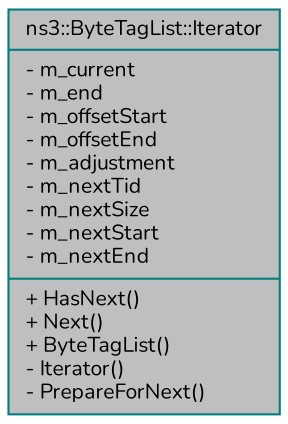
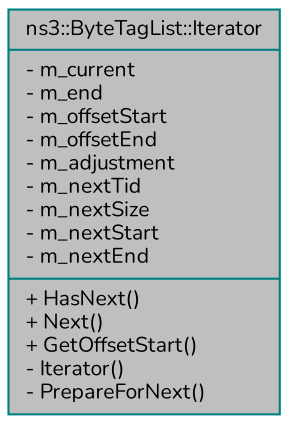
node "ns3::ByteTagList::Iterator": text "+ ByteTagList()" -> "+ GetOffsetStart()"
